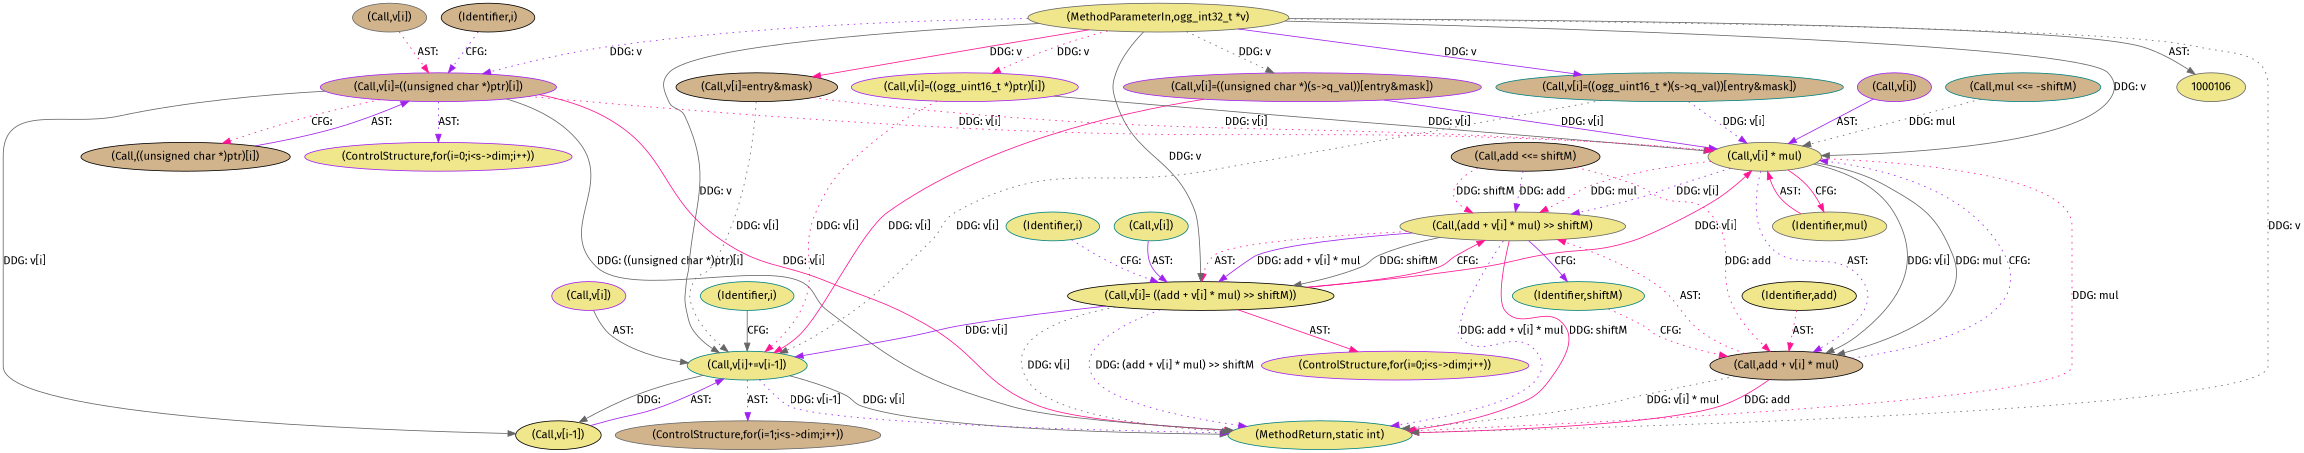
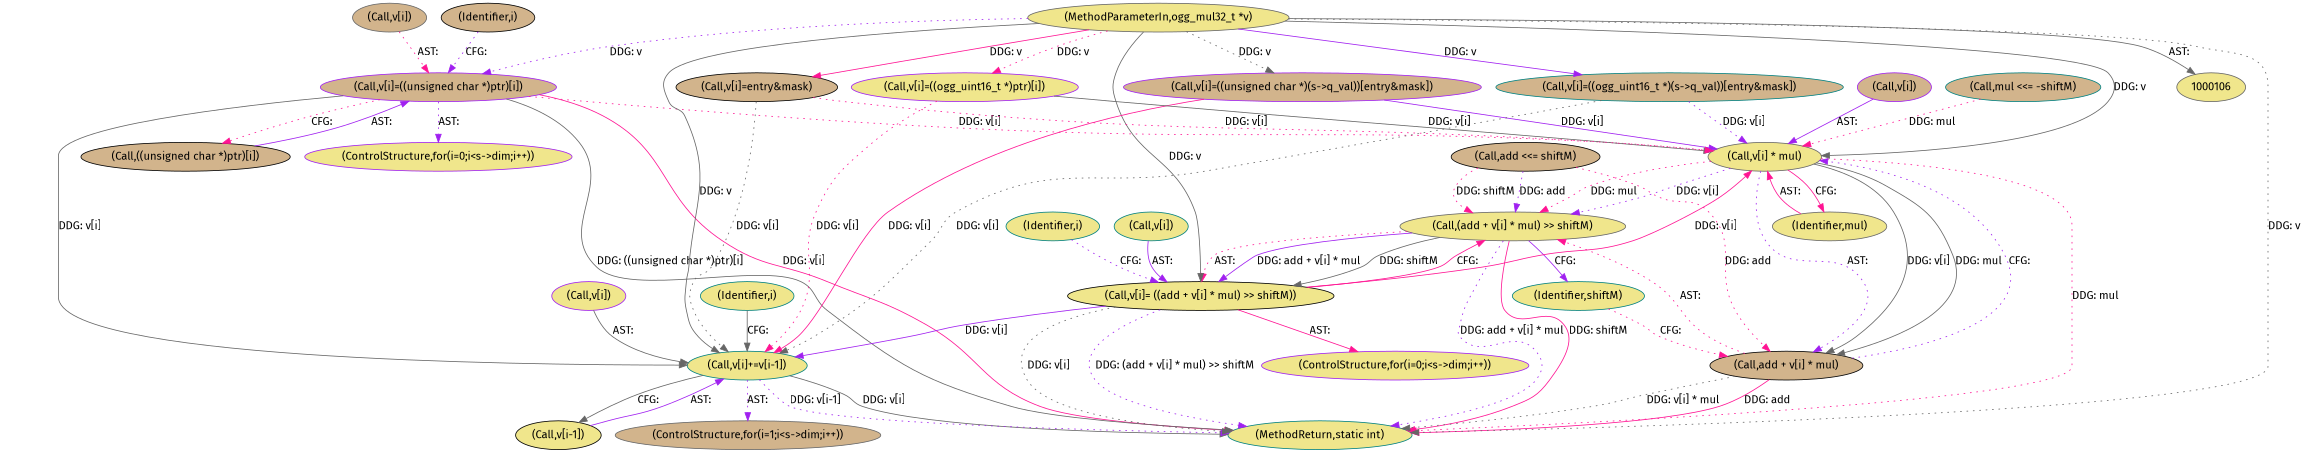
node "(MethodParameterIn,ogg_int32_t *v)": label "(MethodParameterIn,ogg_int32_t *v)" -> "(MethodParameterIn,ogg_mul32_t *v)"
edge "(Call,mul <<= -shiftM)" -> "(Call,v[i] * mul)": color gray40 -> deeppink
node "(Identifier,add)": removed
edge "(Call,v[i]=((unsigned char *)ptr)[i])" -> "(Call,v[i-1])": now "(Call,v[i]=((unsigned char *)ptr)[i])" -> "(Call,v[i]+=v[i-1])"
edge "(Call,v[i]+=v[i-1])" -> "(Call,v[i-1])": label "DDG: " -> "CFG: "
